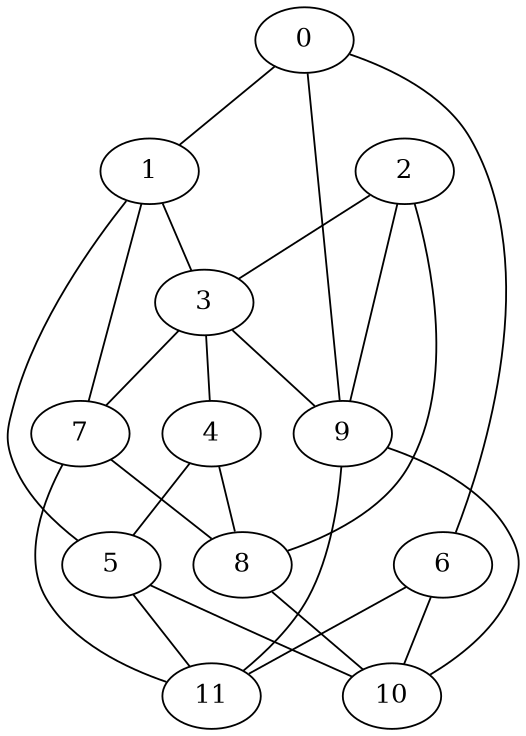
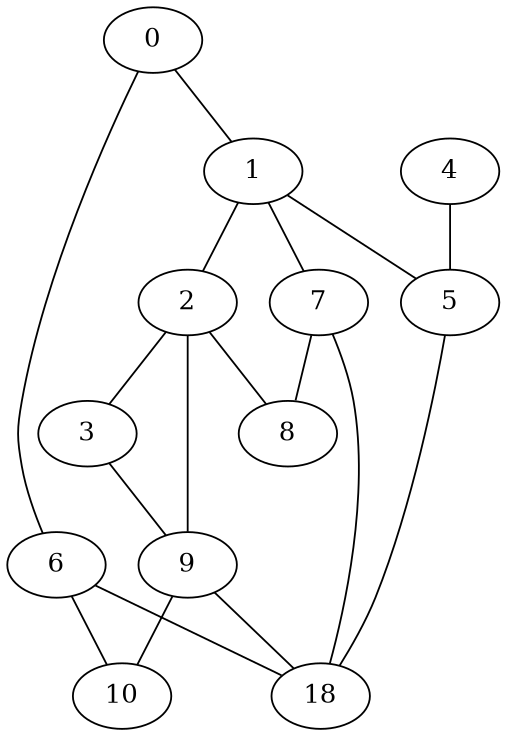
edge "1" -- "3": now "1" -- "2"
edge "0" -- "9": removed
edge "3" -- "7": removed
edge "3" -- "4": removed
edge "4" -- "8": removed
edge "8" -- "10": removed
edge "5" -- "10": removed
node "11": label "11" -> "18"
